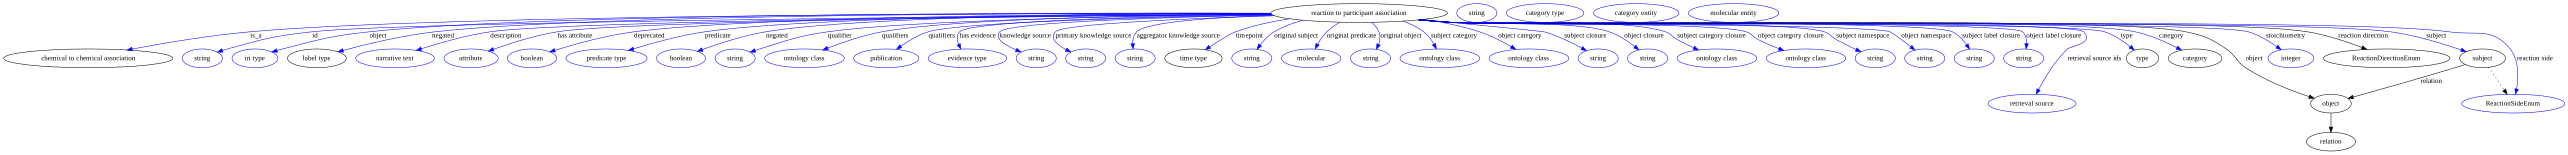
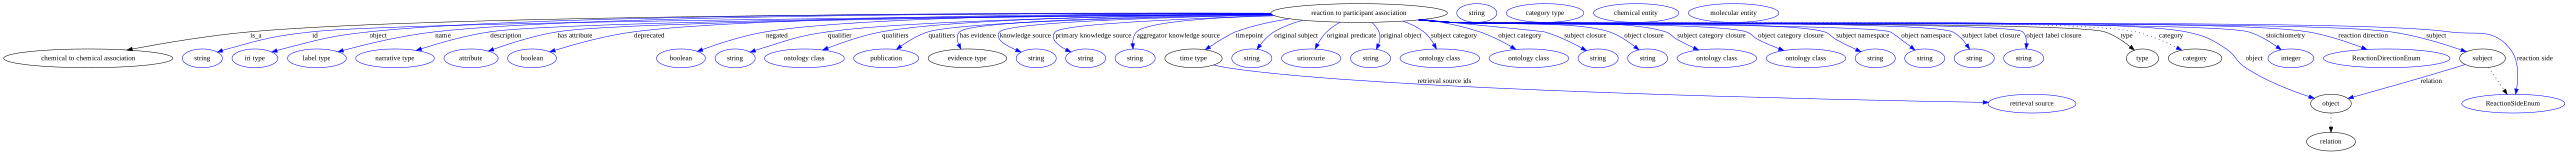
node "category entity": label "category entity" -> "chemical entity"
edge "reaction to participant association" -> "chemical to chemical association": color blue -> black
edge "reaction to participant association" -> "retrieval source": now "time type" -> "retrieval source"
edge "reaction to participant association" -> "category": style solid -> dotted
edge "reaction to participant association" -> "object": color black -> blue
edge "reaction to participant association" -> "ReactionDirectionEnum": color black -> blue
edge "reaction to participant association" -> "type": color blue -> black
edge "reaction to participant association" -> "label type": label "negated" -> "name"
node "label type": color black -> blue
node "narrative text": label "narrative text" -> "narrative type"
node "predicate type": removed
node "evidence type": color blue -> black
node "molecular": label "molecular" -> "uriorcurie"
node "ReactionDirectionEnum": color black -> blue
edge "subject" -> "object": color black -> blue
edge "object" -> "relation": style solid -> dotted
